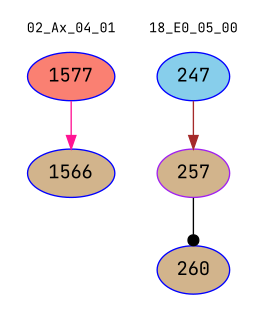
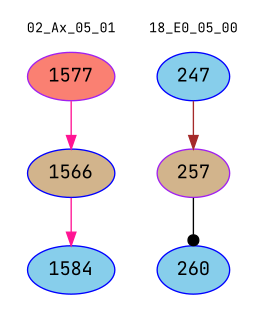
cluster "02_Ax_04_01": label "02_Ax_04_01" -> "02_Ax_05_01"
node "1577": color blue -> purple
node "1584": added
node "260": fillcolor tan -> skyblue
